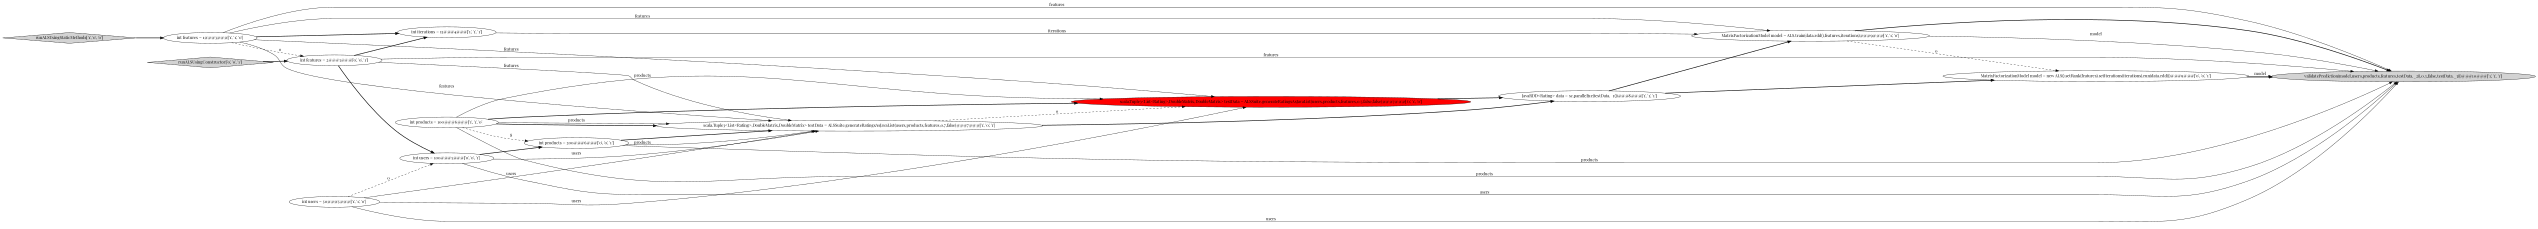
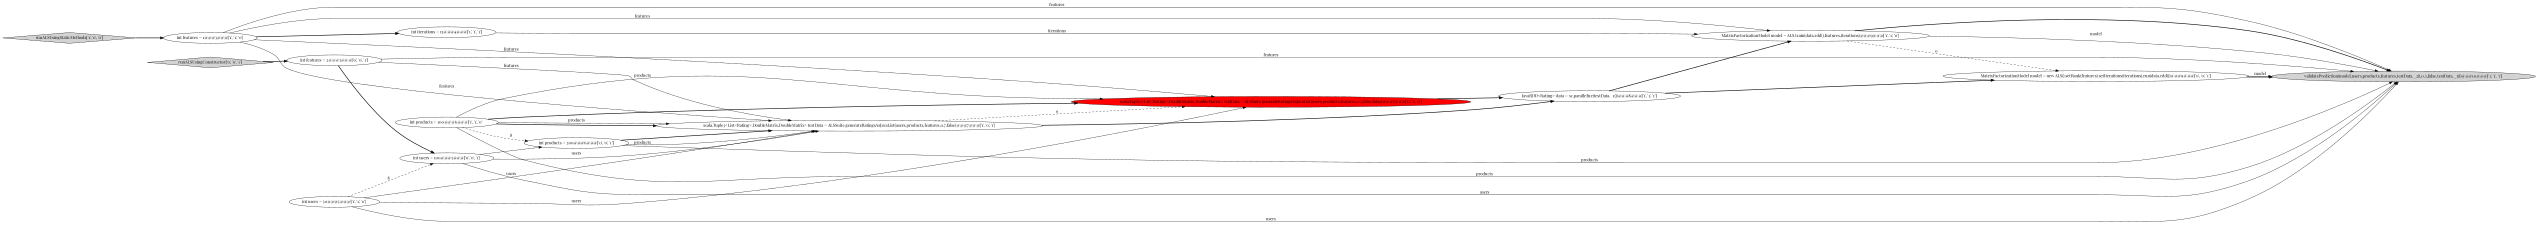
edge "int features = 2@@@3@@@['0', '0', '1']" -> "int iterations = 15@@@4@@@['1', '1', '1']": removed
edge "int features = 1@@@3@@@['1', '1', '0']" -> "int features = 2@@@3@@@['0', '0', '1']": removed, label "0"
edge "int users = 100@@@5@@@['0', '0', '1']" -> "int products = 200@@@6@@@['0', '0', '1']": style bold -> solid
edge "int users = 50@@@5@@@['1', '1', '0']" -> "int users = 100@@@5@@@['0', '0', '1']": label "0" -> "8"
